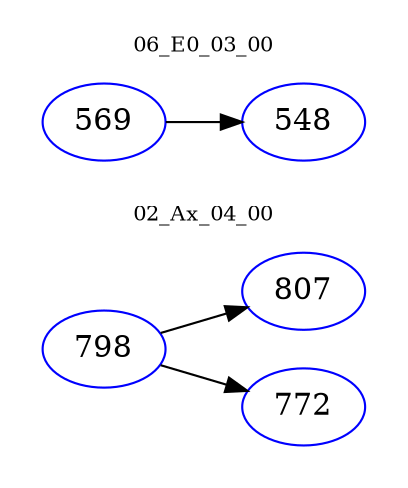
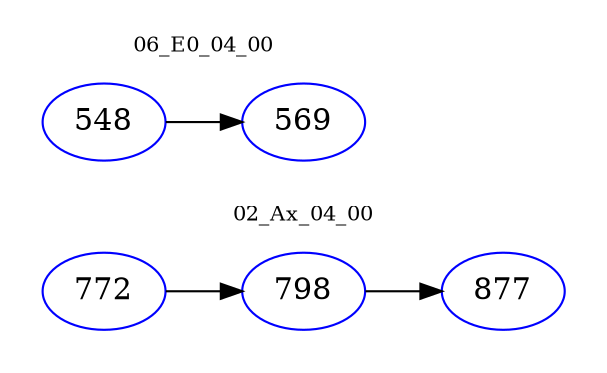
cluster "06_E0_03_00": label "06_E0_03_00" -> "06_E0_04_00"
edge "569" -> "548": reversed
node "807": label "807" -> "877"
edge "798" -> "772": reversed
